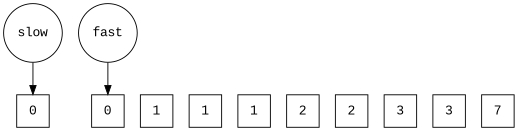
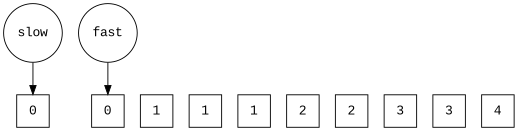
node "7": label "7" -> "4"
